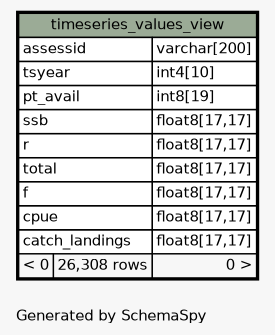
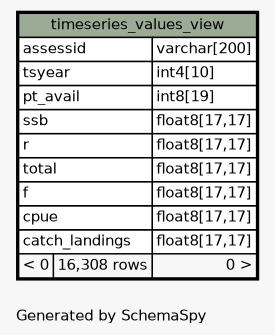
node "timeseries_values_view": text "26,308 rows" -> "16,308 rows"
